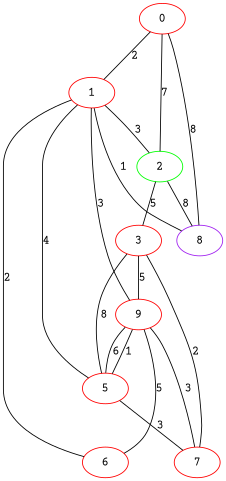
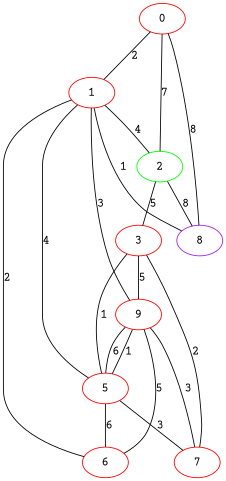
edge "1" -- "2": label "3" -> "4"
edge "3" -- "5": label "8" -> "1"
edge "5" -- "6": added, label "6"
